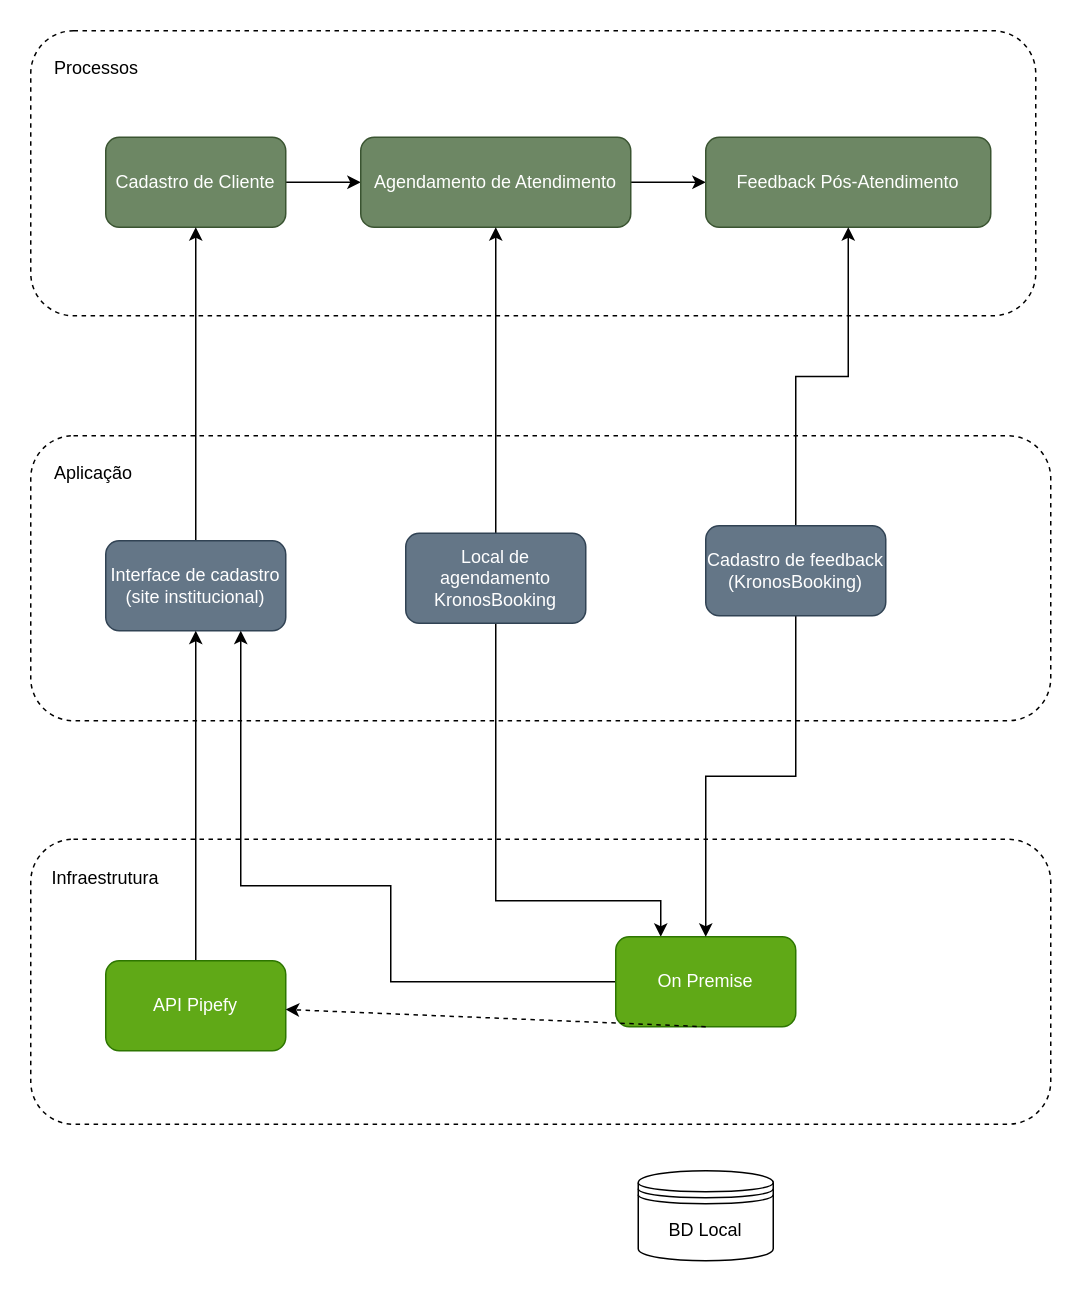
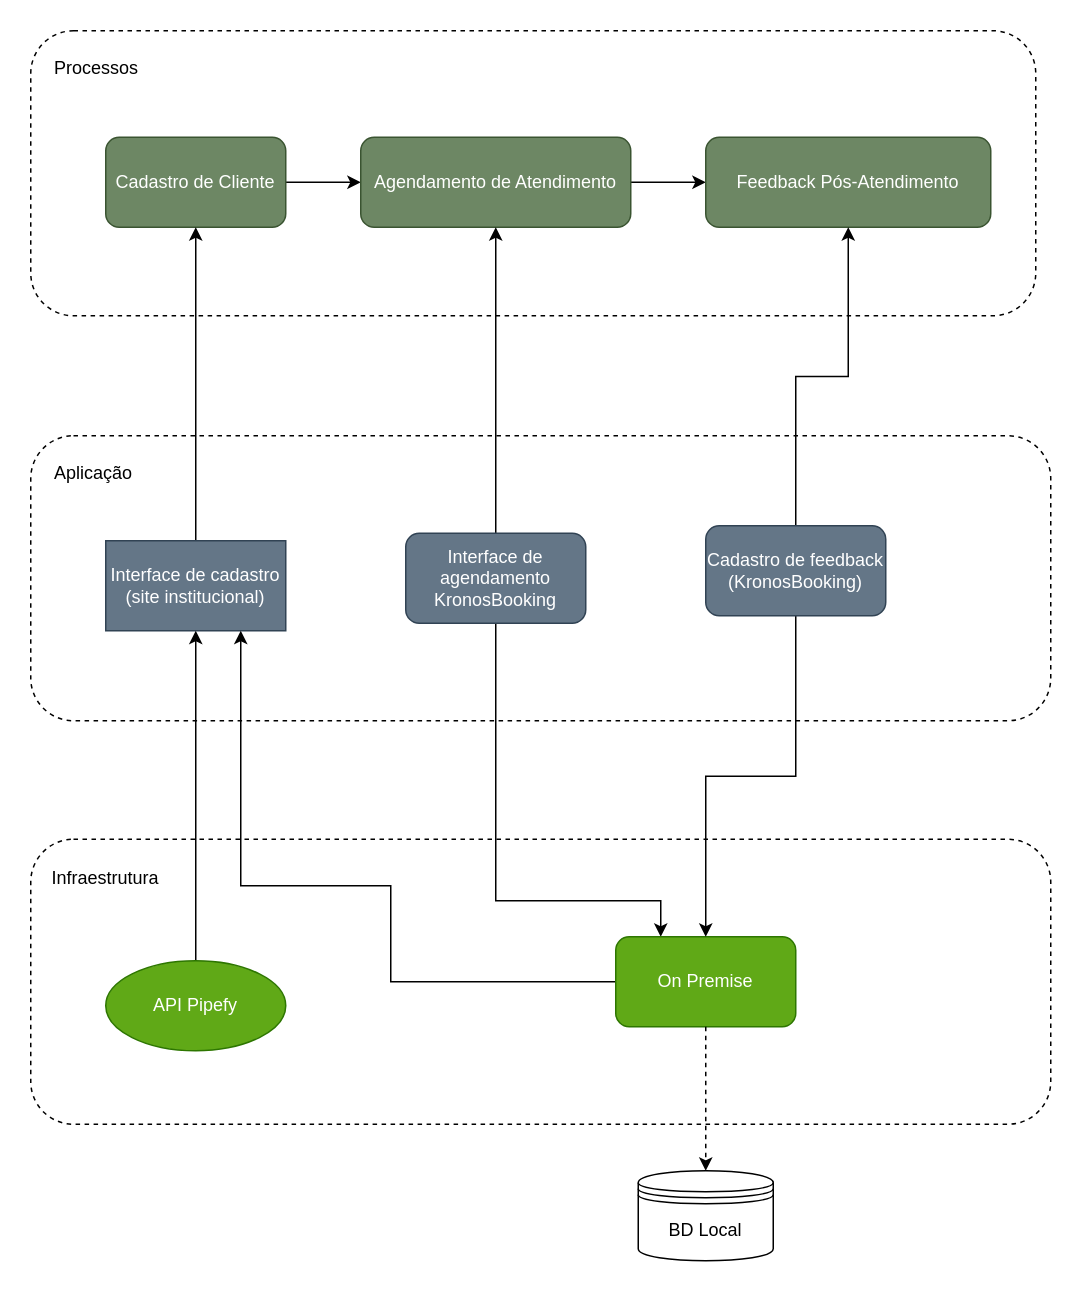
node "Local de agendamento KronosBooking": label "Local de agendamento KronosBooking" -> "Interface de agendamento KronosBooking"
node "Interface de cadastro (site institucional)": shape rounded rectangle -> rectangle
node "API Pipefy": shape rounded rectangle -> ellipse
edge "On Premise" -> "API Pipefy": now "On Premise" -> "BD Local"
